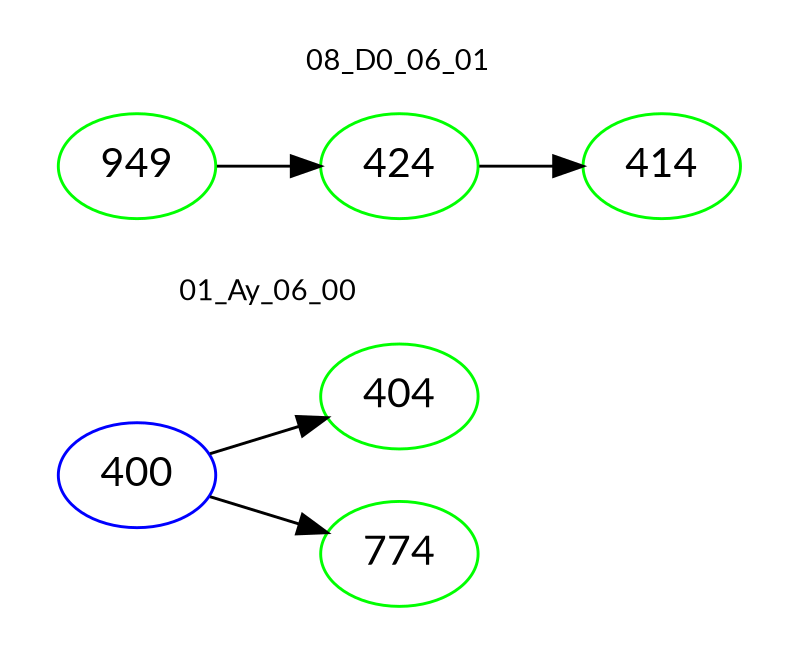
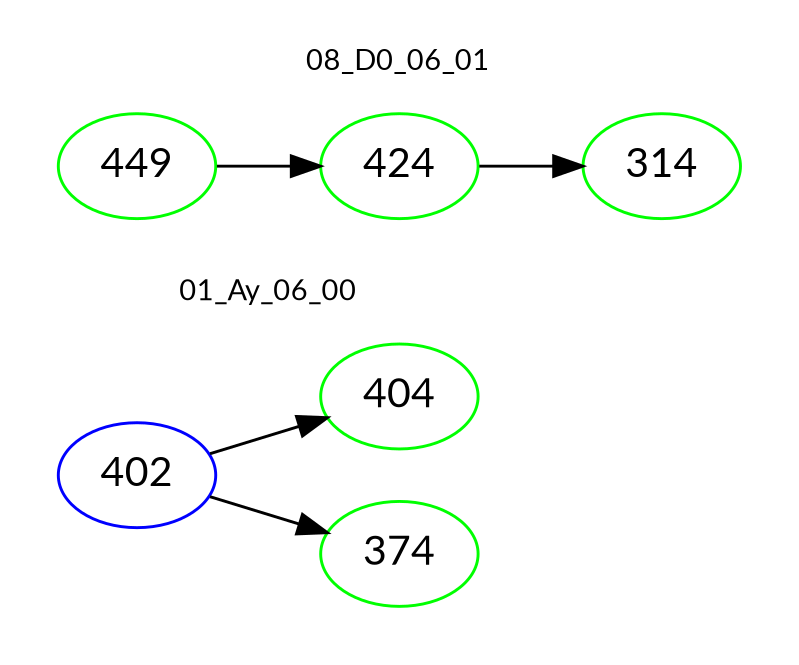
node "949": label "949" -> "449"
node "414": label "414" -> "314"
node "400": label "400" -> "402"
node "774": label "774" -> "374"
